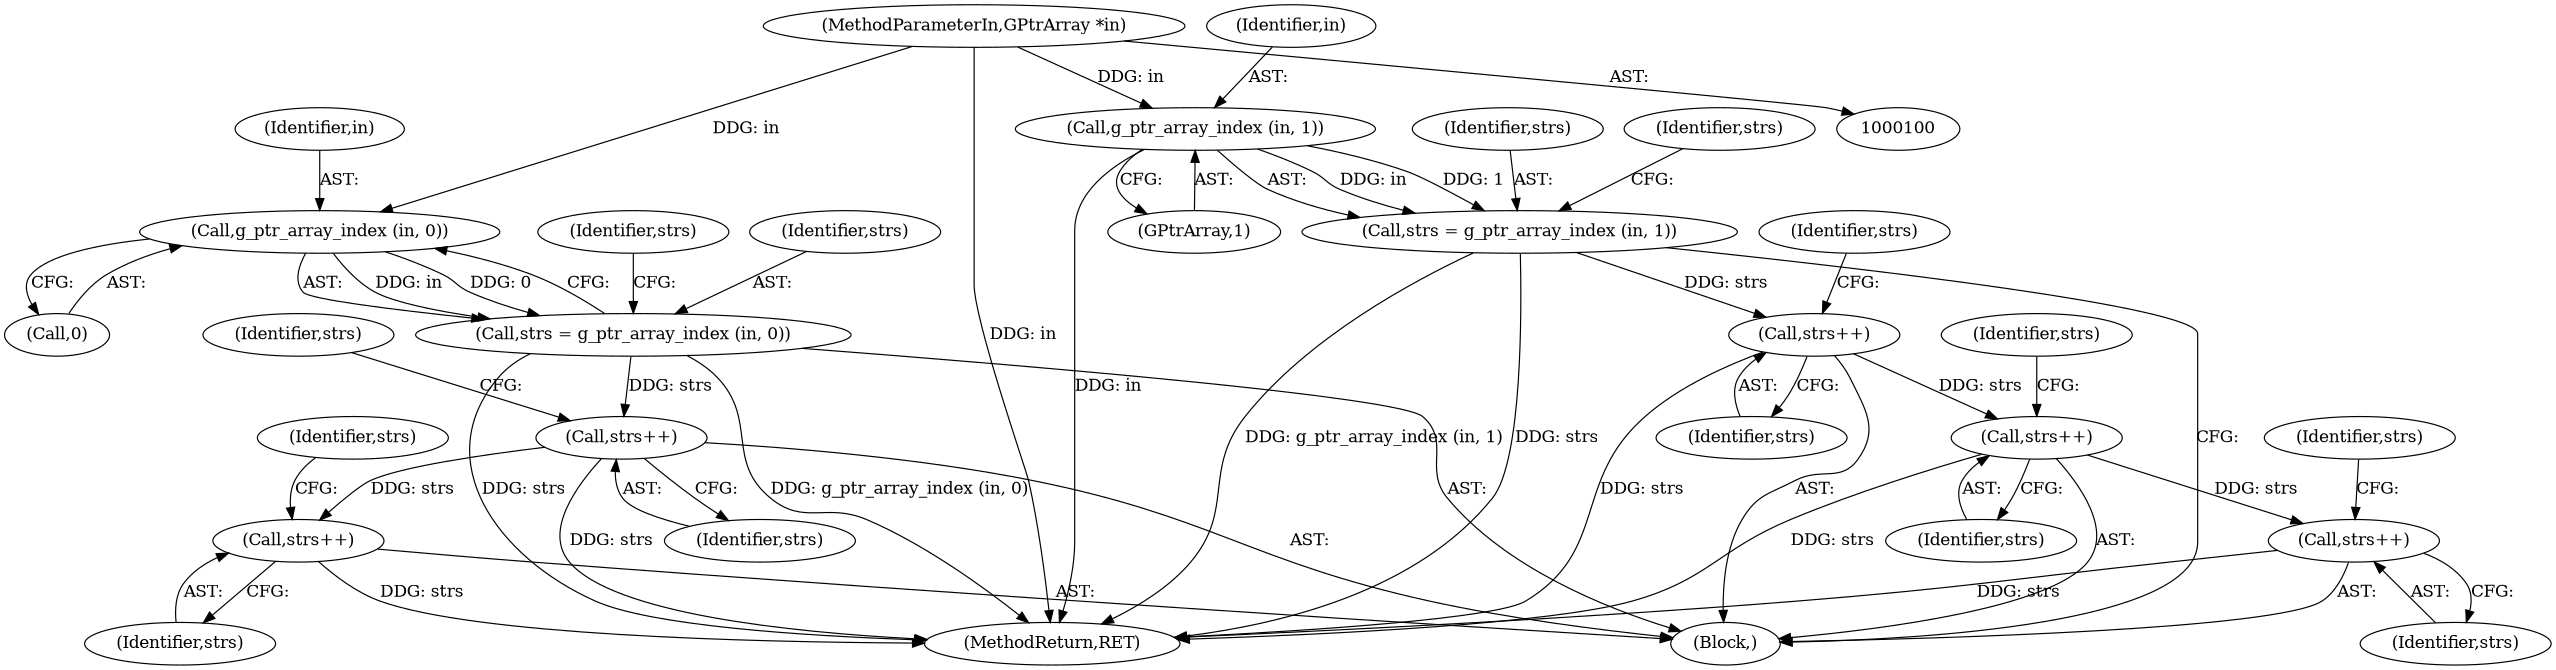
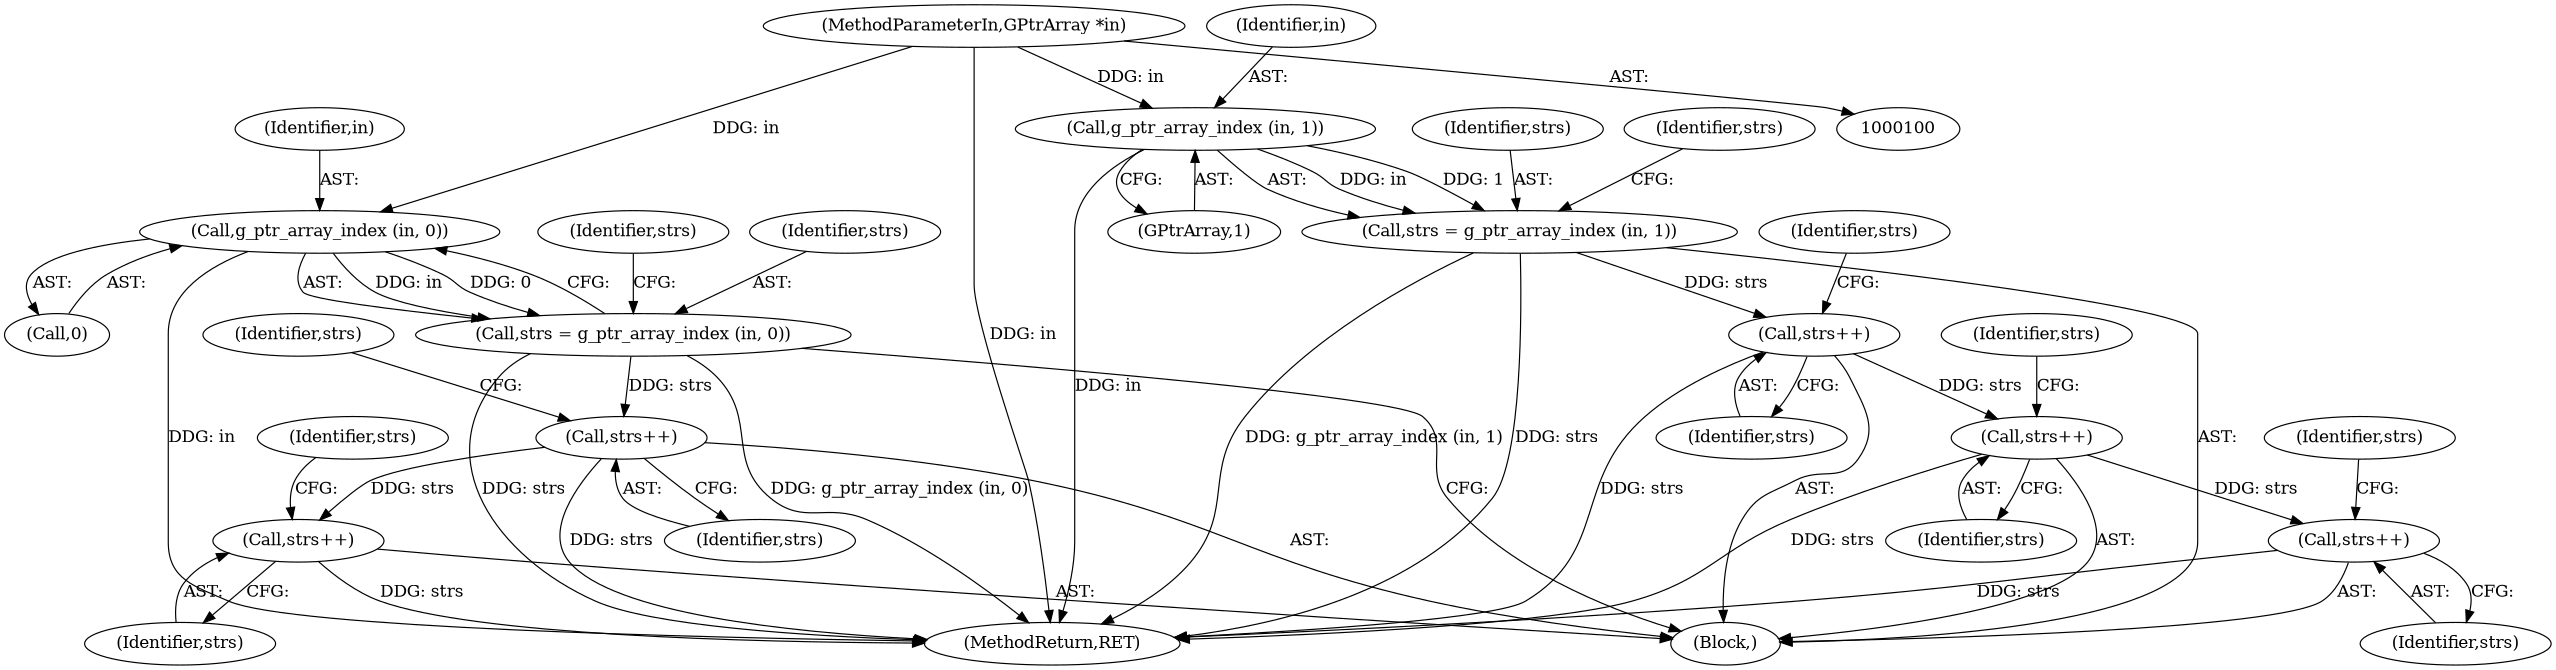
edge "(Call,g_ptr_array_index (in, 0))" -> "(Call,0)": label "CFG: " -> "AST: "
edge "(Call,strs = g_ptr_array_index (in, 1))" -> "(Block,)": label "CFG: " -> "AST: "
edge "(Call,strs = g_ptr_array_index (in, 0))" -> "(Block,)": label "AST: " -> "CFG: "
edge "(Call,g_ptr_array_index (in, 0))" -> "(MethodReturn,RET)": added, label "DDG: in"
